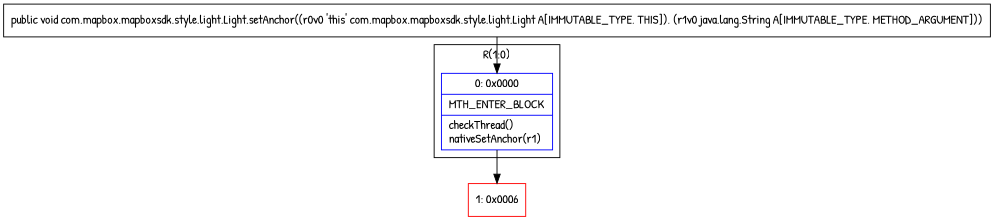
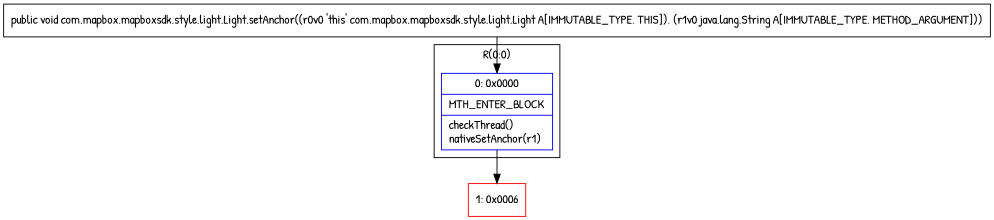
cluster "R(1:0)": label "R(1:0)" -> "R(0:0)"
